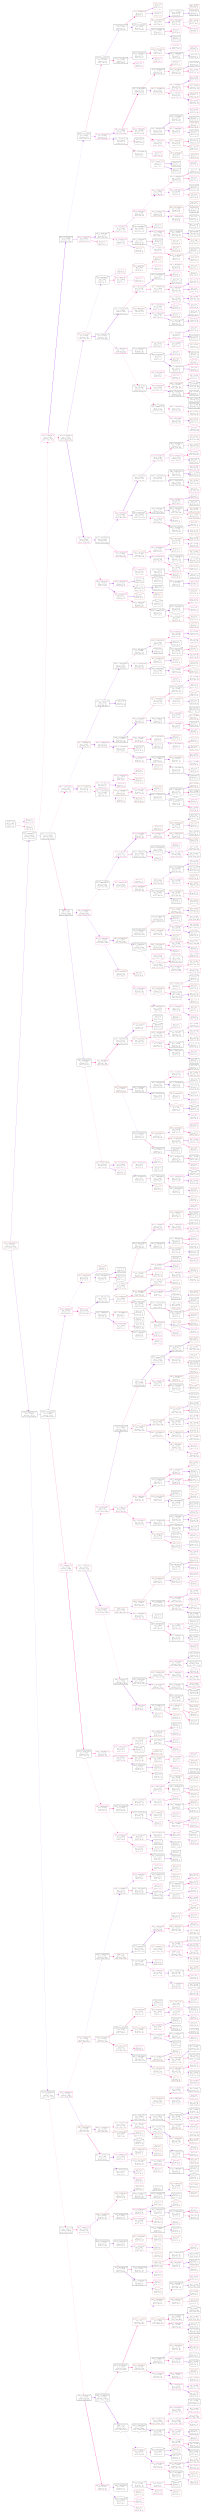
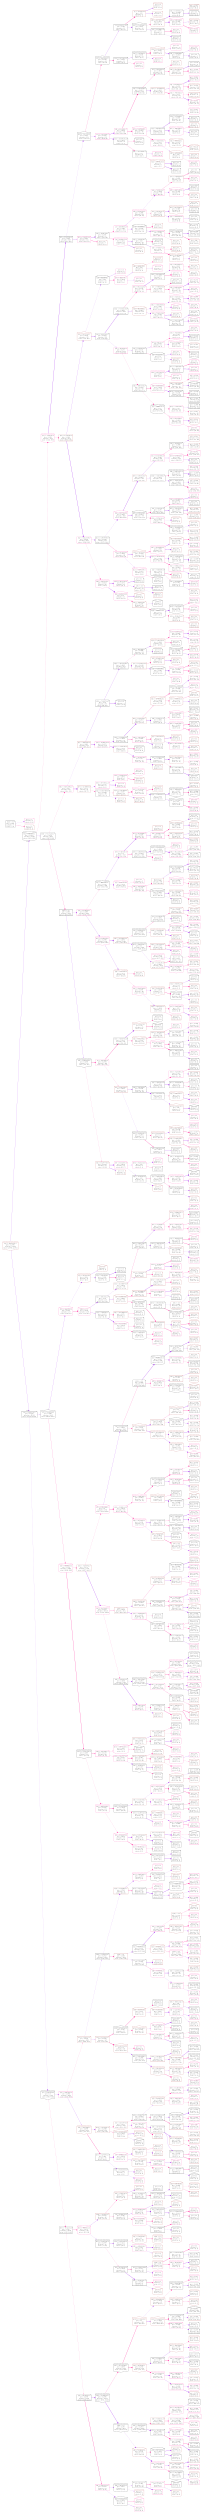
node "gini = 0.4911 samples = 30 value = [17, 13]": removed
edge "X[5] <= 90224816.0 gini = 0.5 samples = 10 value = [5, 5]" -> "X[5] <= 114985976.0 gini = 0.4444 samples = 3 value = [1, 2]": now "X[6] <= 104740512.0 gini = 0.3457 samples = 9 value = [7, 2]" -> "X[5] <= 114985976.0 gini = 0.4444 samples = 3 value = [1, 2]"
